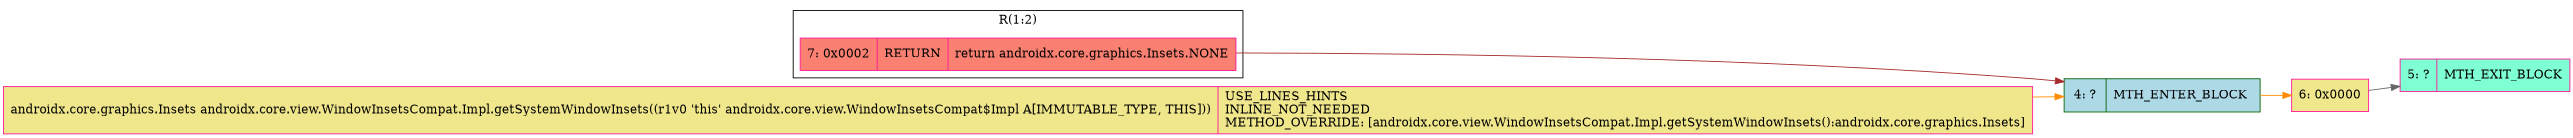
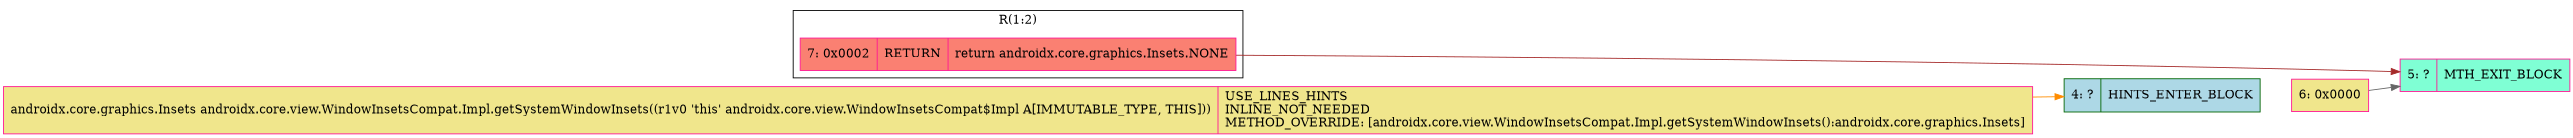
edge "7: 0x0002" -> "4: ?": now "7: 0x0002" -> "5: ?"
node "4: ?": text "MTH_ENTER_BLOCK" -> "HINTS_ENTER_BLOCK"
edge "4: ?" -> "6: 0x0000": removed
